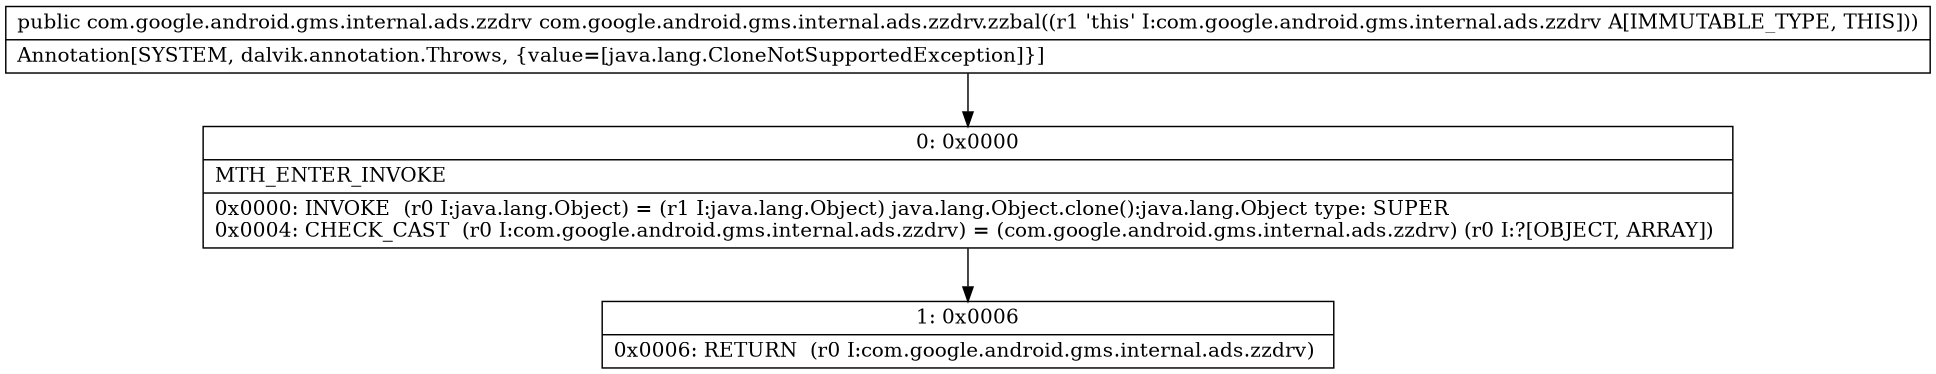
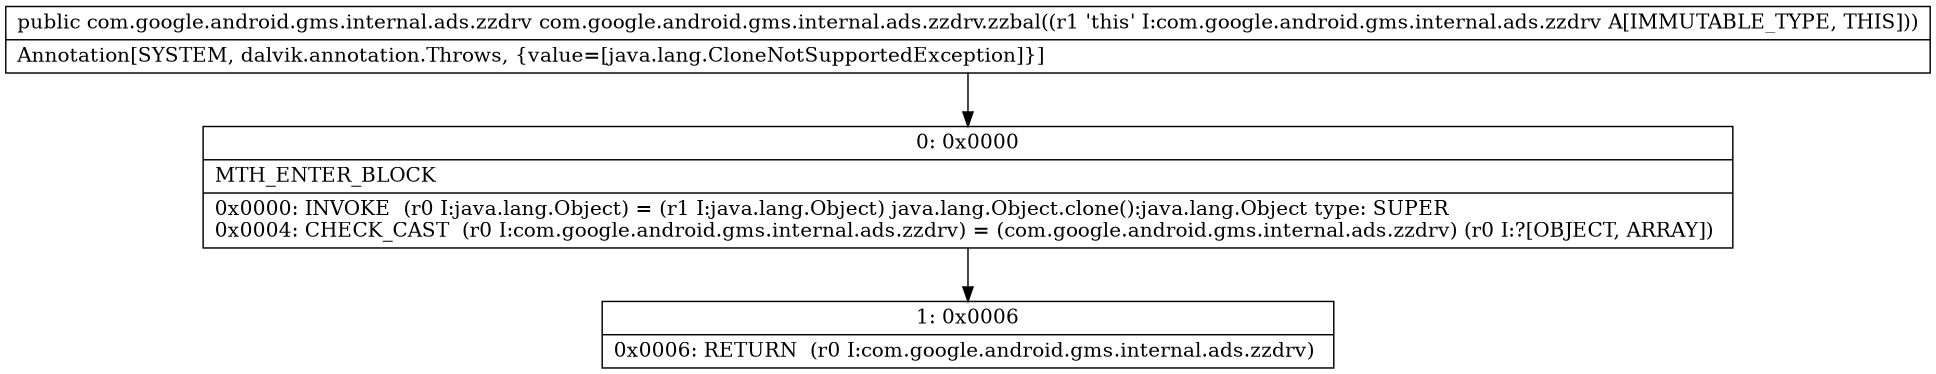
node "0: 0x0000": text "MTH_ENTER_INVOKE" -> "MTH_ENTER_BLOCK"
